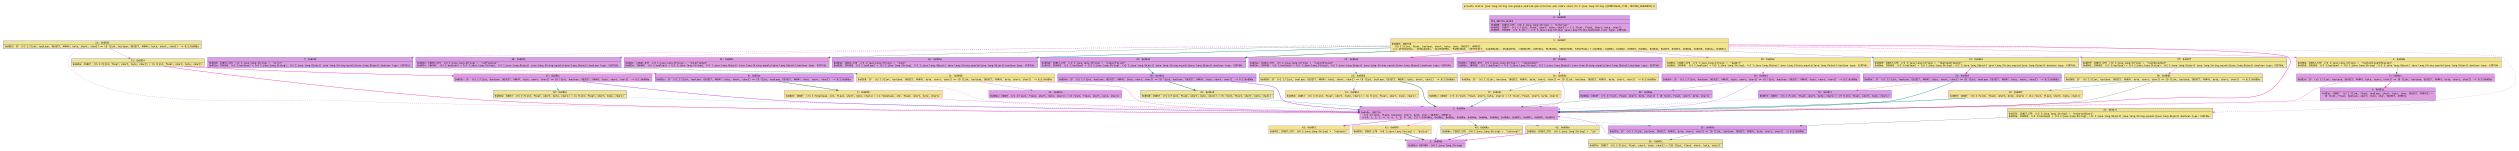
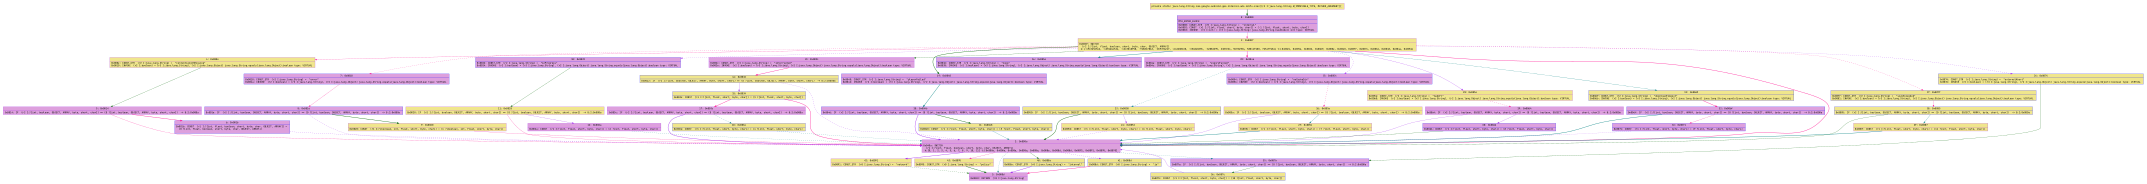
node "0: 0x0000": text "MTH_SWITCH_BLOCK" -> "MTH_ENTER_BLOCK"
edge "13: 0x002c" -> "14: 0x0032": added
